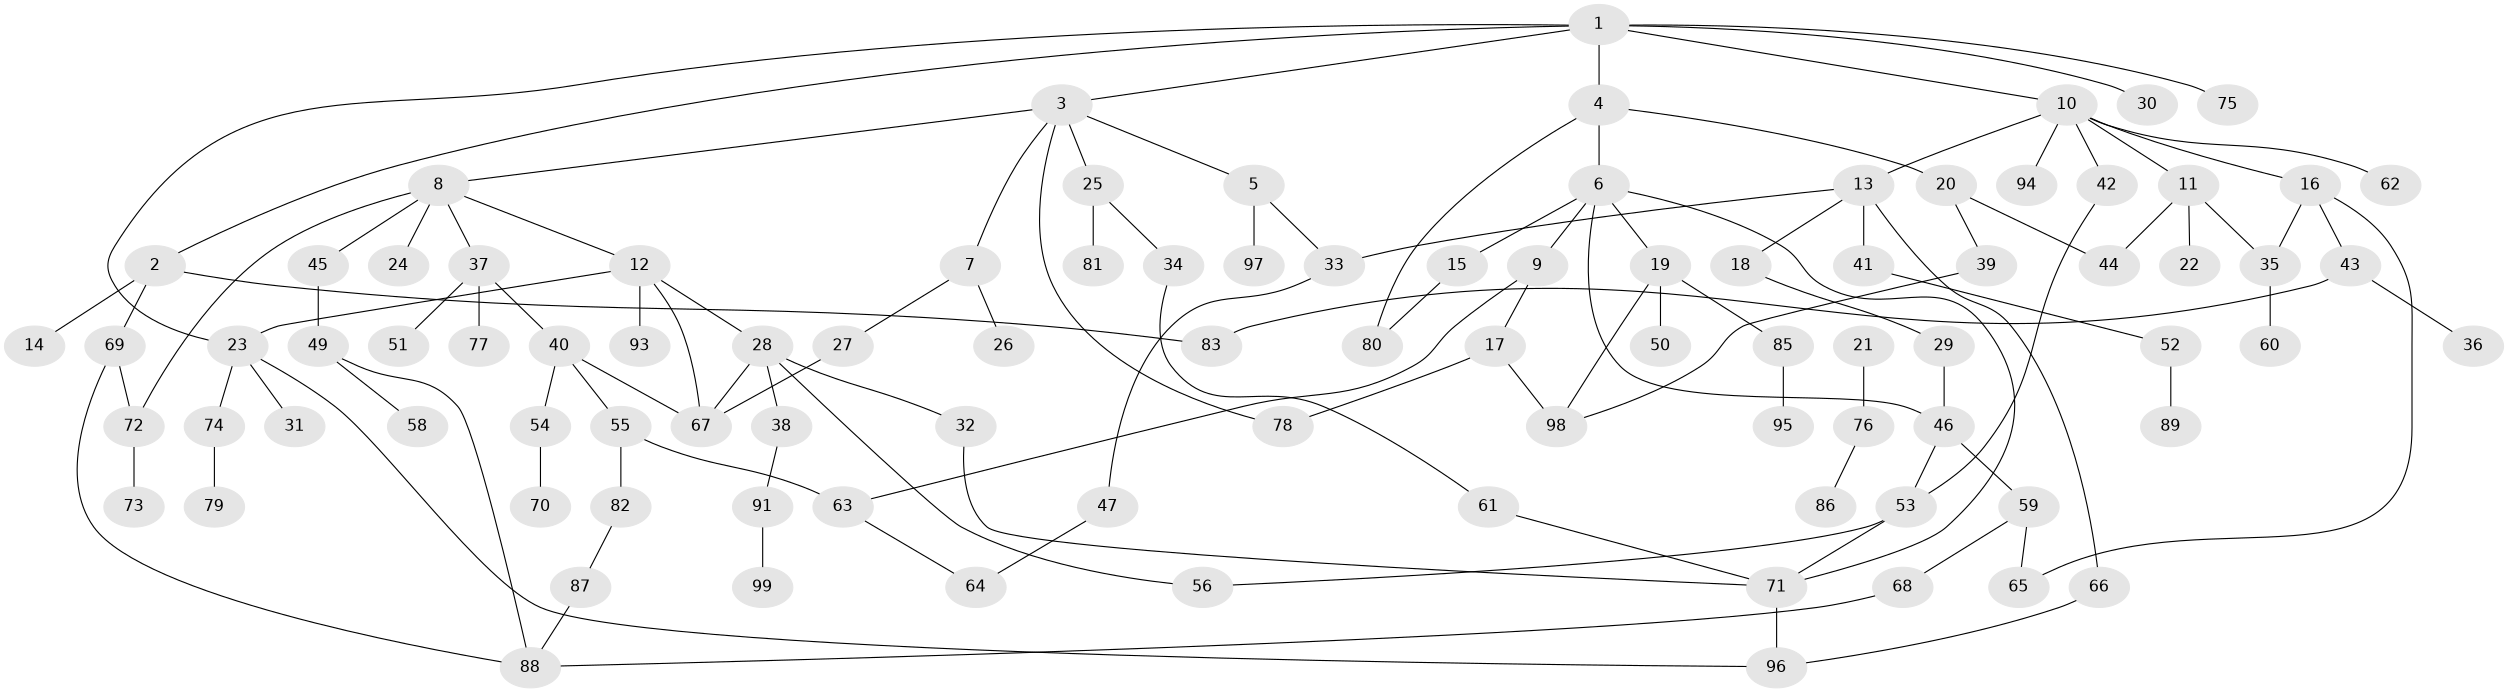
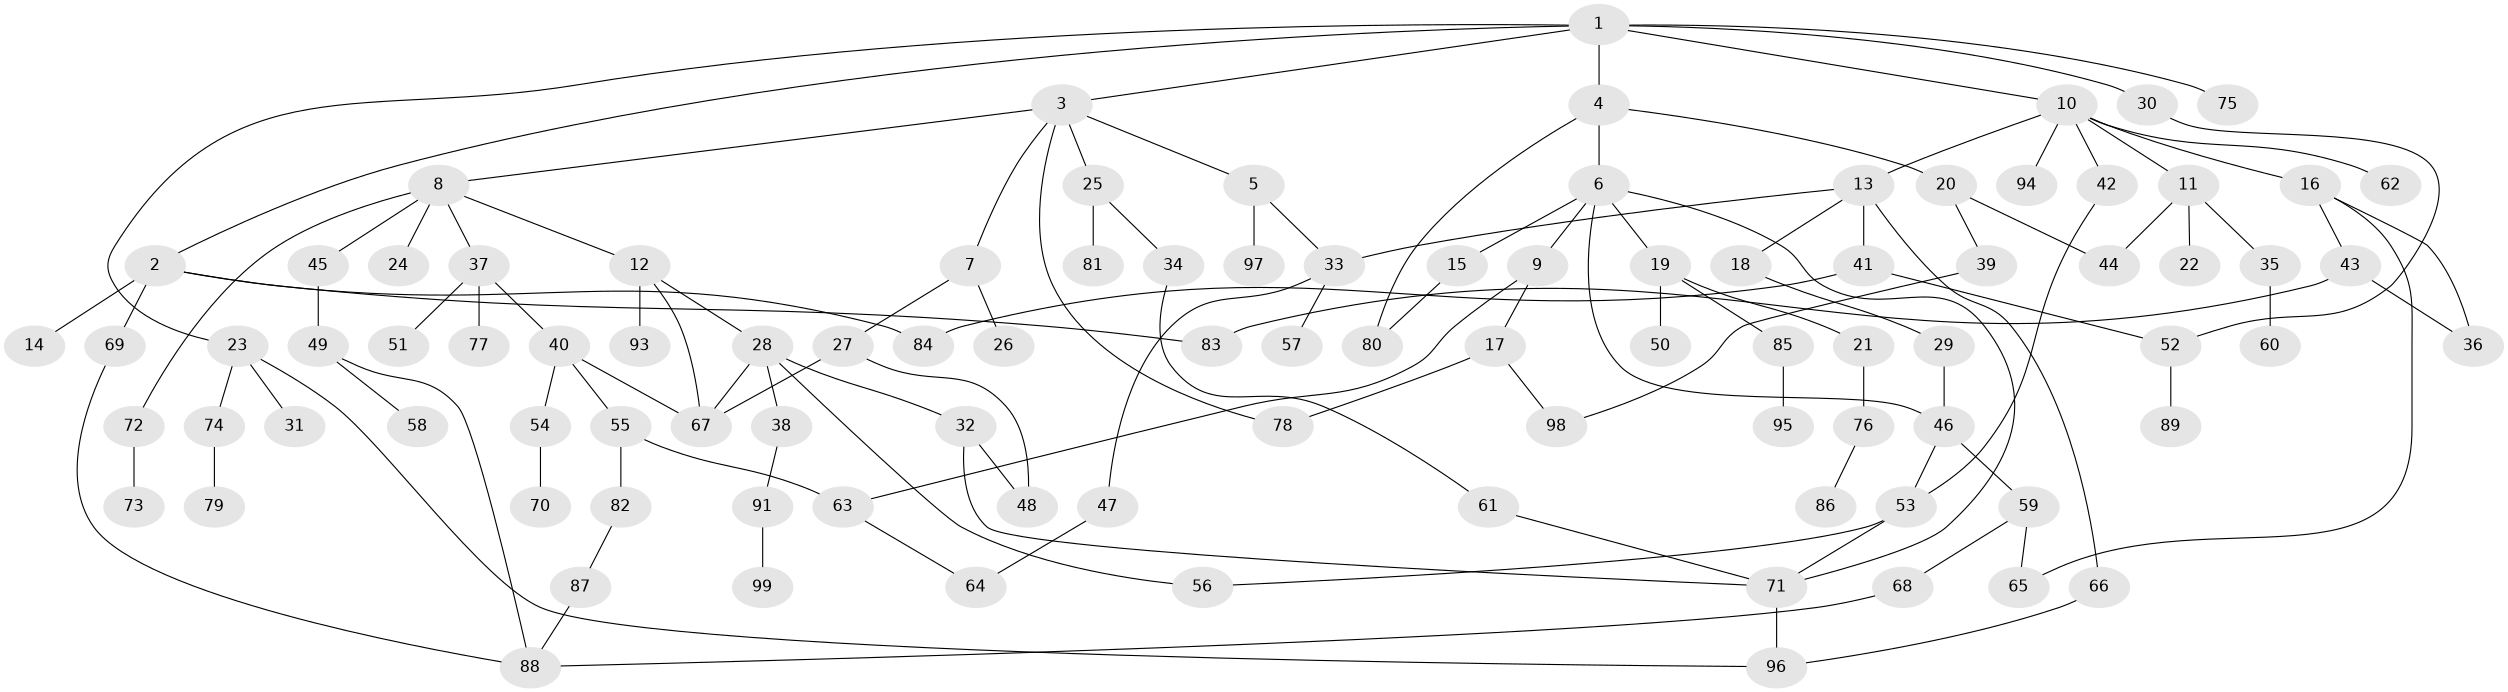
edge "30" -- "52": added
edge "16" -- "35": now "16" -- "36"
edge "12" -- "23": removed
edge "19" -- "98": now "19" -- "21"
node "84": added
node "57": added
edge "69" -- "72": removed
node "48": added
